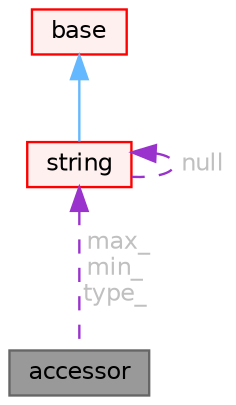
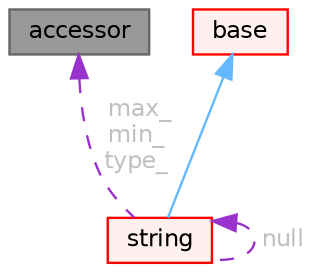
edge "accessor" -> "string": reversed
